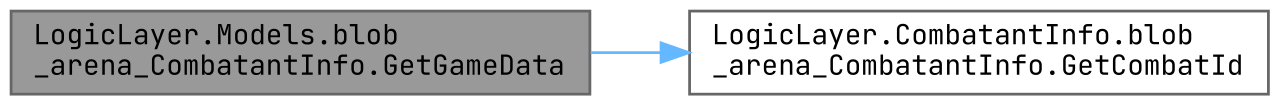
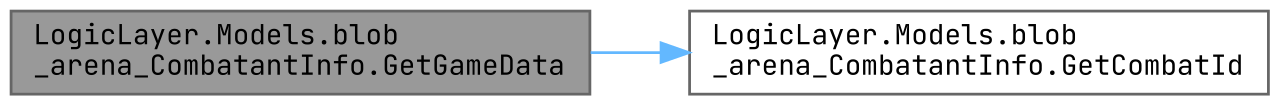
node "LogicLayer.CombatantInfo.blob _arena_CombatantInfo.GetCombatId": label "LogicLayer.CombatantInfo.blob _arena_CombatantInfo.GetCombatId" -> "LogicLayer.Models.blob _arena_CombatantInfo.GetCombatId"
